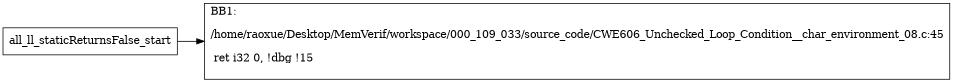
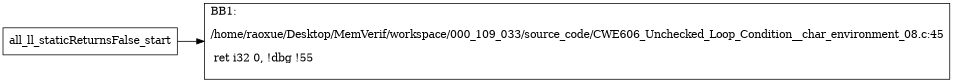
node "BB1:": text "ret i32 0, !dbg !15" -> "ret i32 0, !dbg !55"
